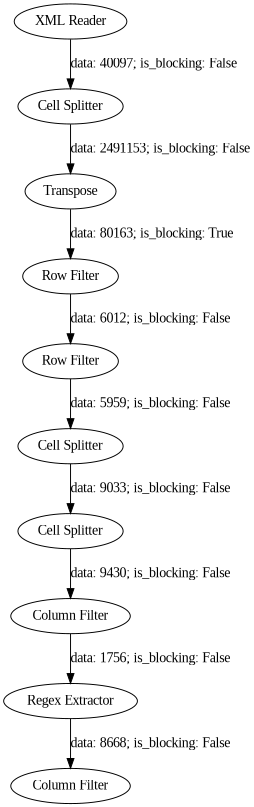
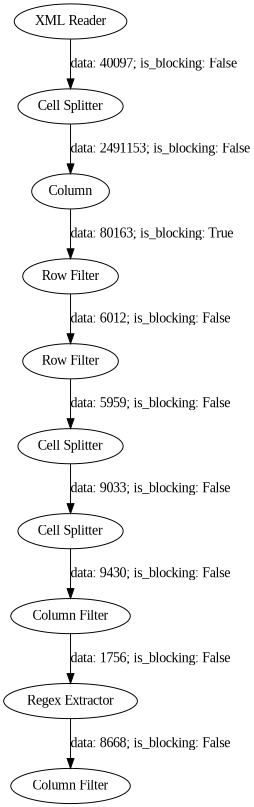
node "Transpose": label "Transpose" -> "Column"
